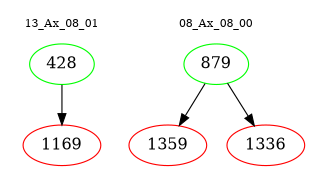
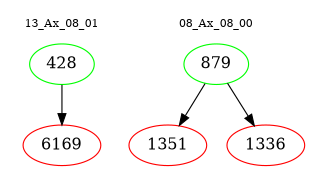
node "1169": label "1169" -> "6169"
node "1359": label "1359" -> "1351"
